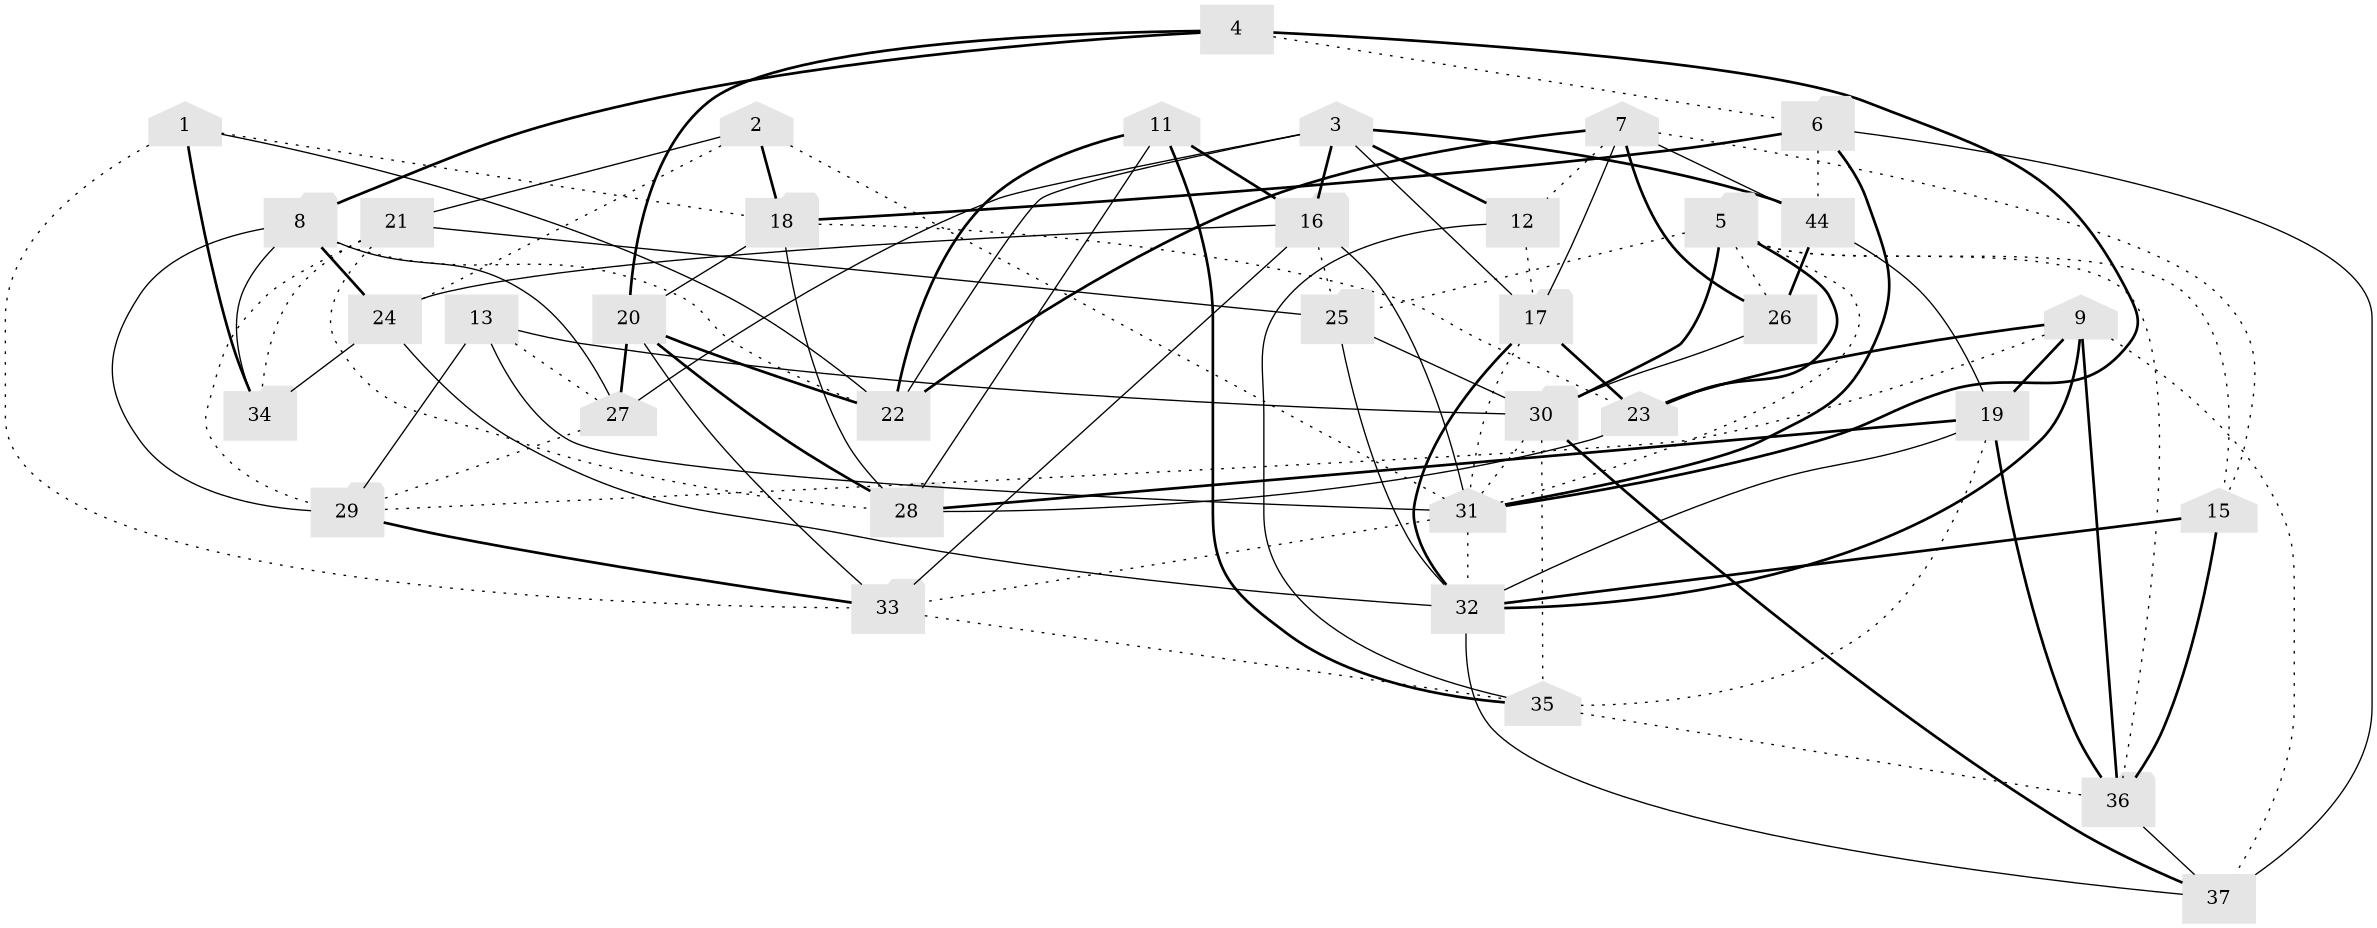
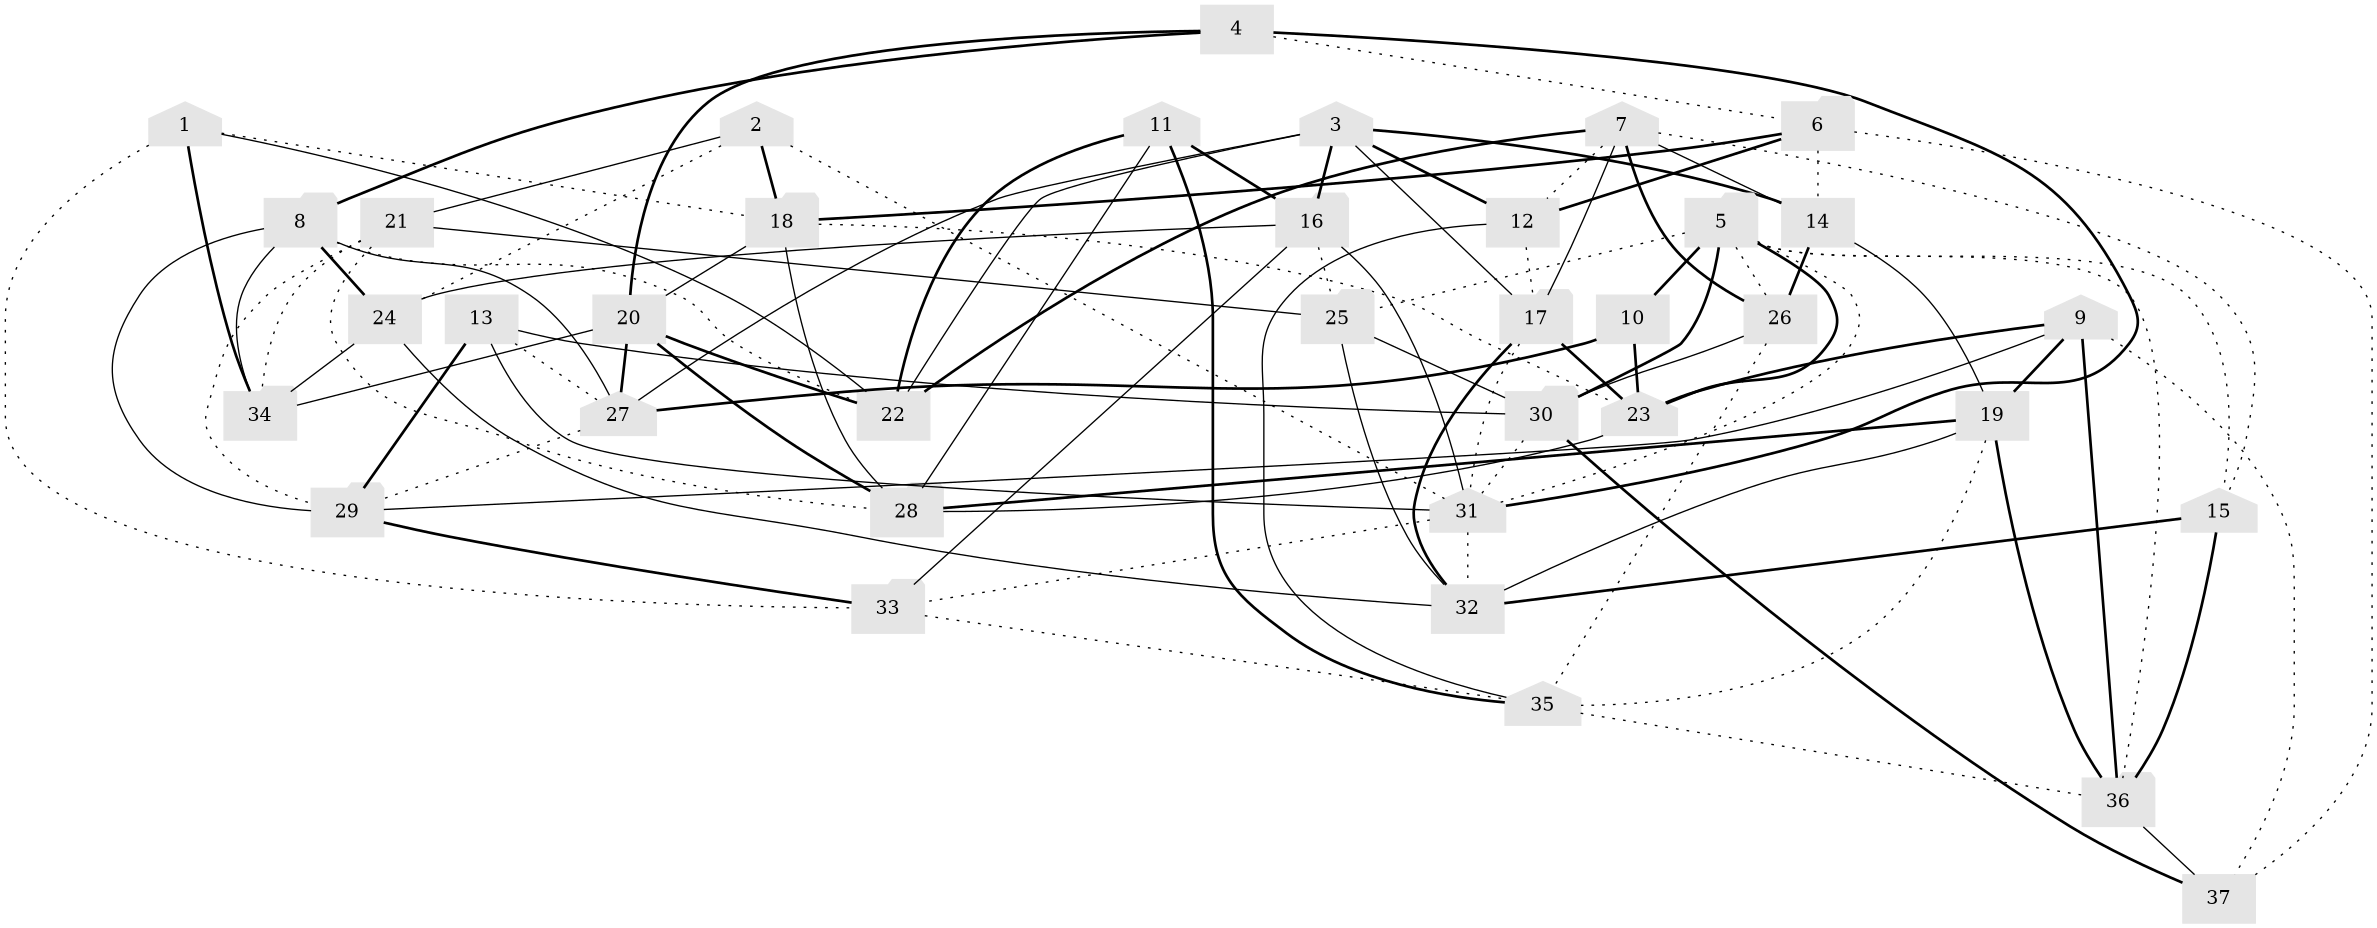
node "44": label "44" -> "14"
node "10": added
edge "6" -- "37": style solid -> dotted
edge "13" -- "29": style solid -> bold
edge "6" -- "31": now "6" -- "12"
edge "20" -- "33": now "20" -- "34"
edge "9" -- "29": style dotted -> solid
edge "9" -- "32": removed
edge "30" -- "35": now "26" -- "35"
edge "32" -- "37": removed
